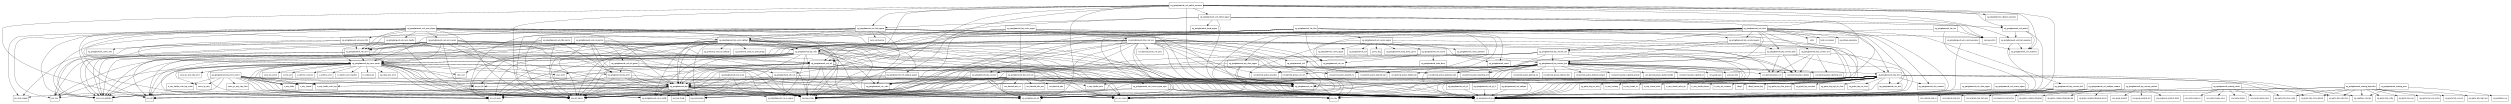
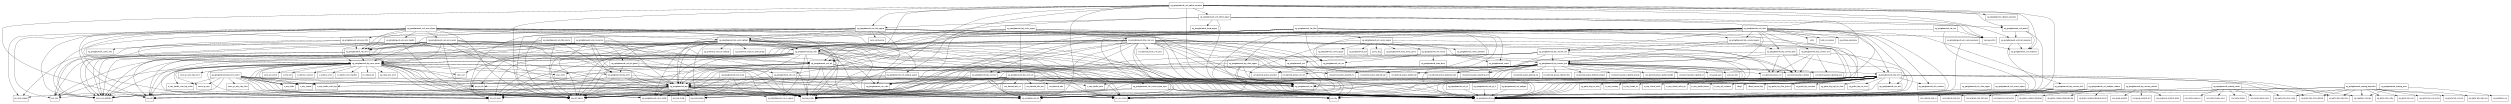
edge "org_springframework_http_server_reactive" -> "io_netty_handler_codec_http_cookie": added
edge "org_springframework_http_client_support" -> "org_springframework_lang": added
